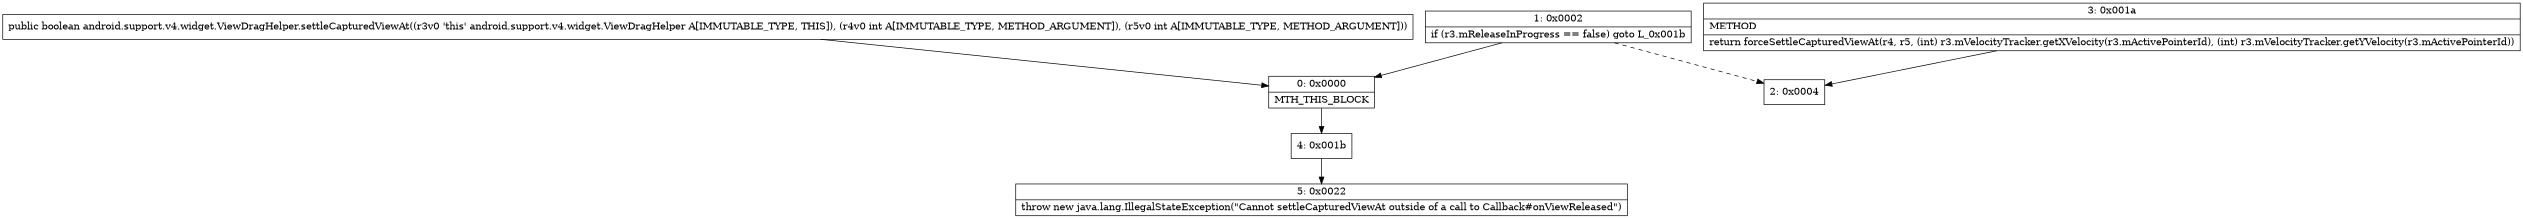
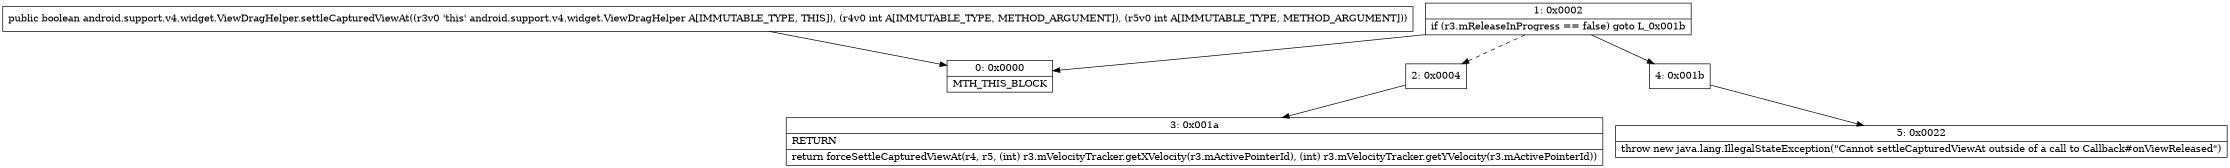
node "3: 0x001a": text "METHOD" -> "RETURN"
edge "3: 0x001a" -> "2: 0x0004": reversed
edge "0: 0x0000" -> "4: 0x001b": now "1: 0x0002" -> "4: 0x001b"
